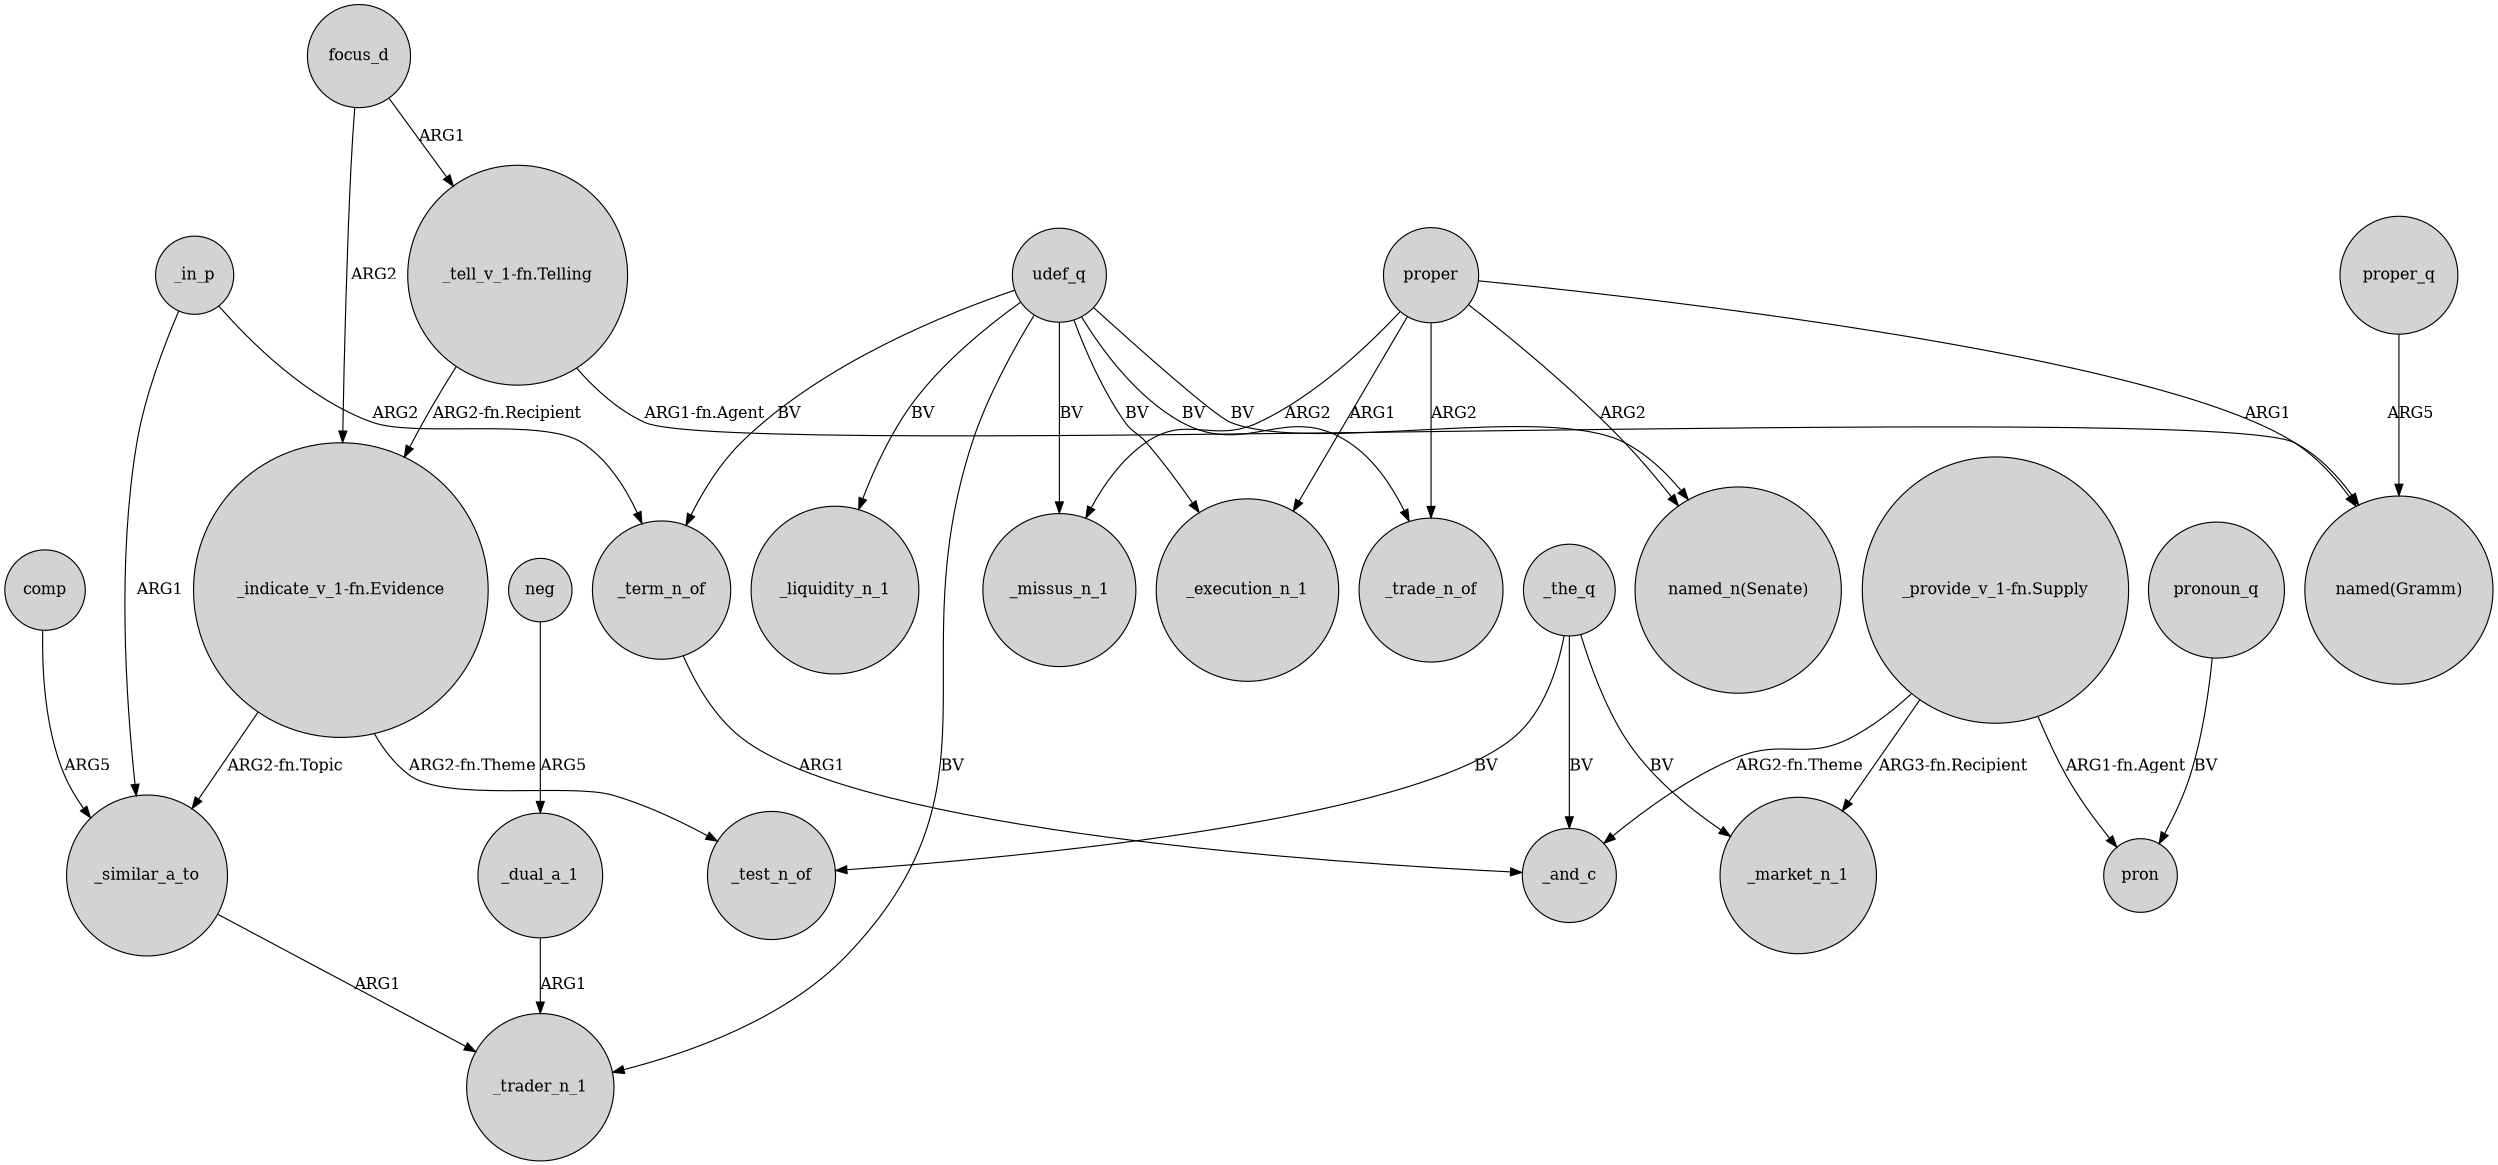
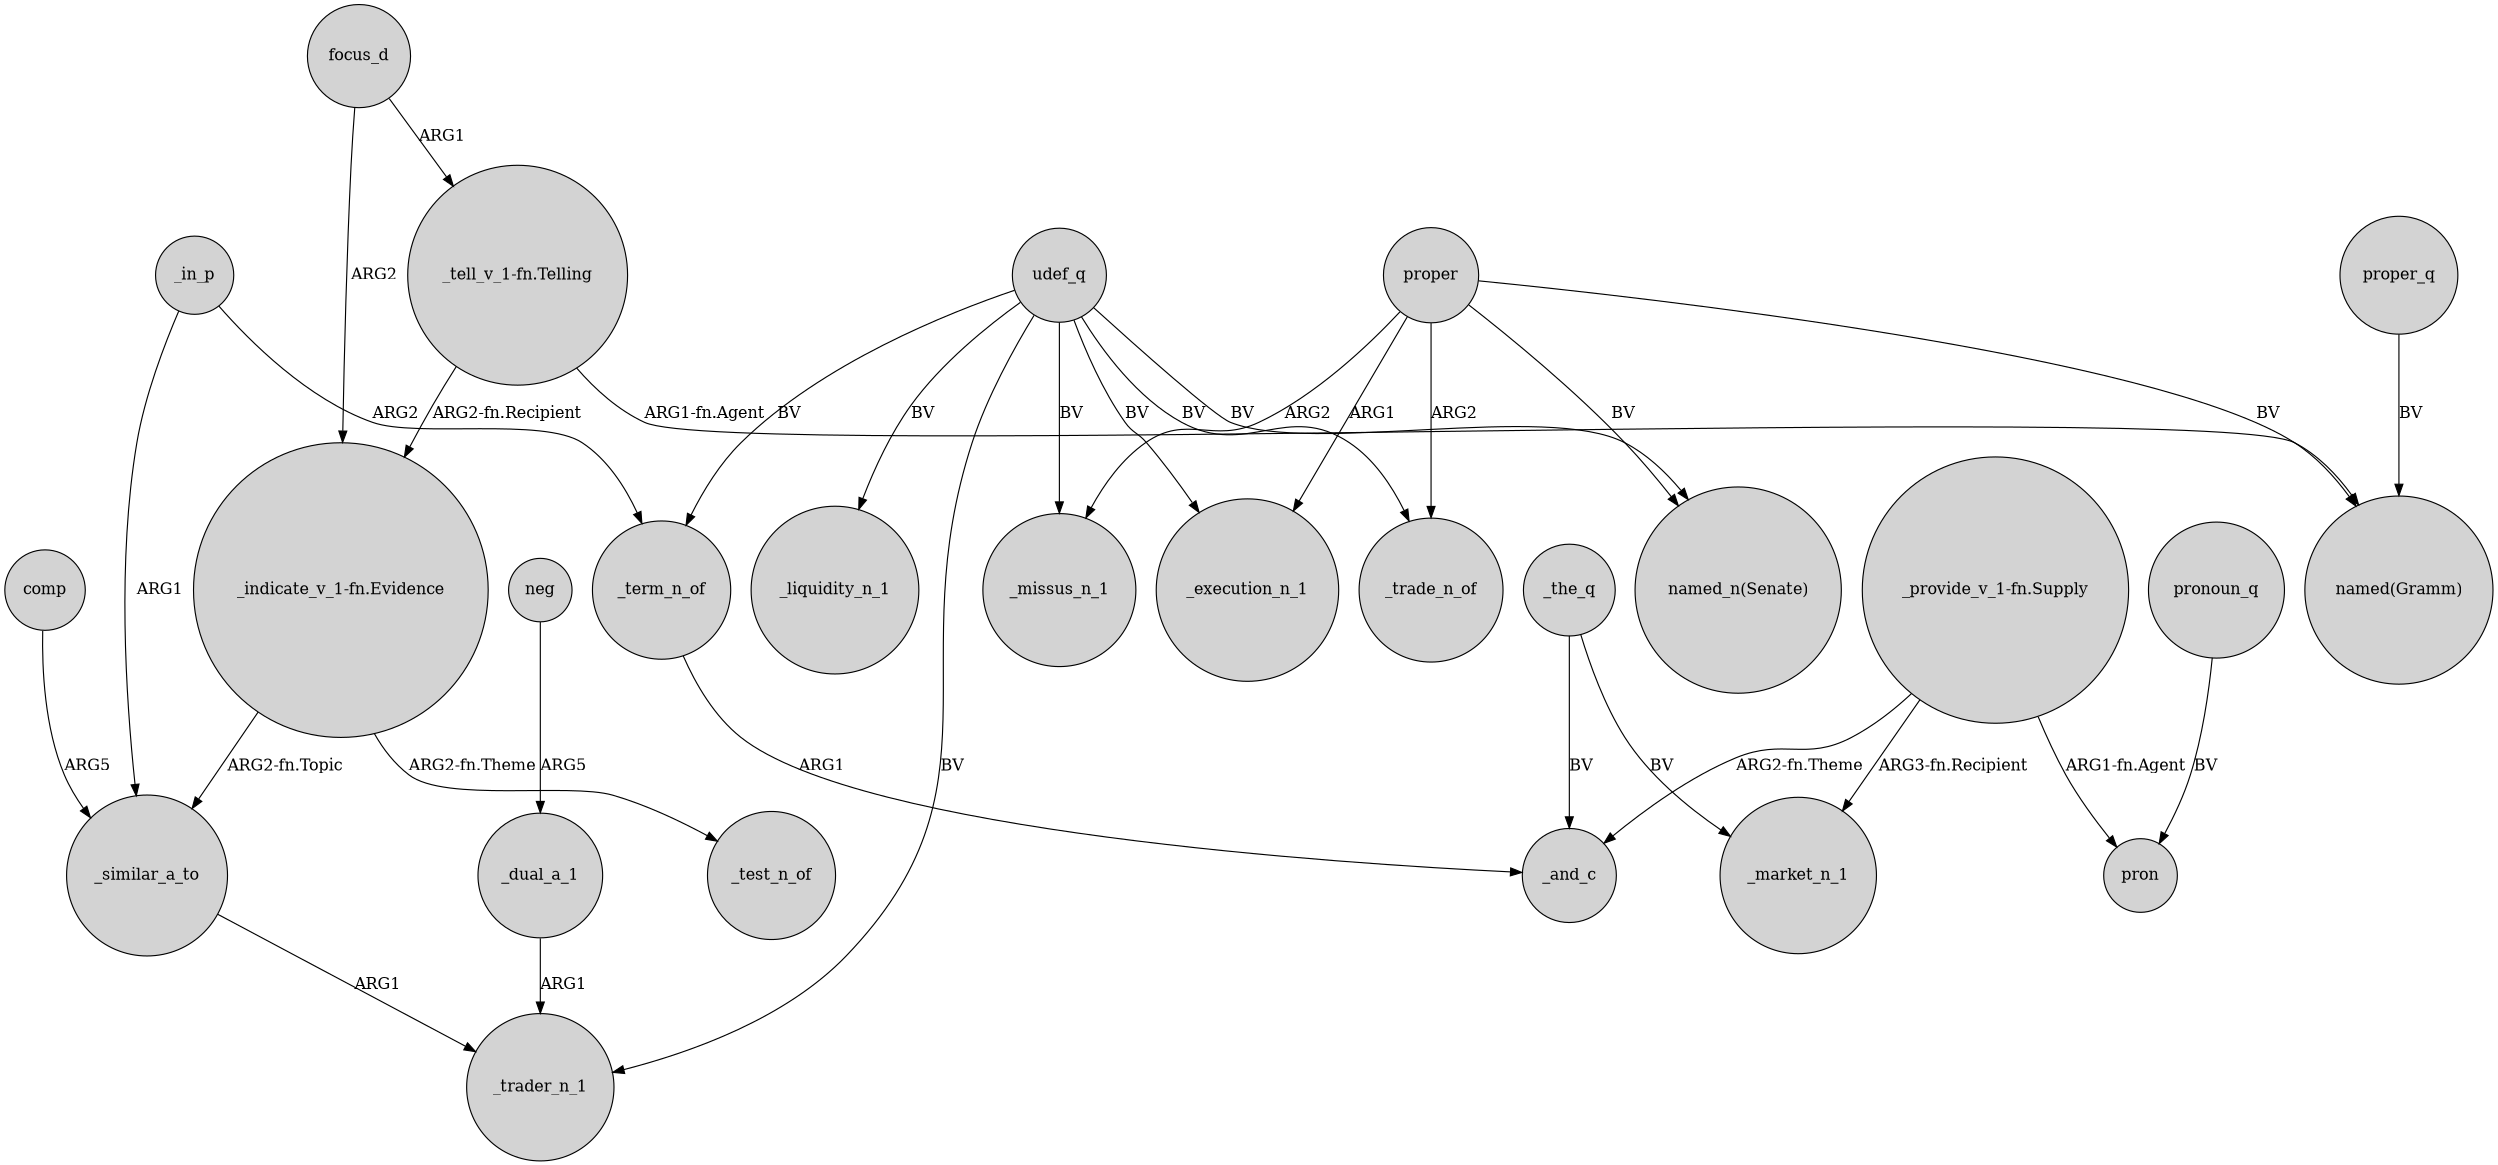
edge "proper" -> "named_n(Senate)": label "ARG2" -> "BV"
edge "proper" -> "named(Gramm)": label "ARG1" -> "BV"
edge "proper_q" -> "named(Gramm)": label "ARG5" -> "BV"
edge "_the_q" -> "_test_n_of": removed, label "BV"
